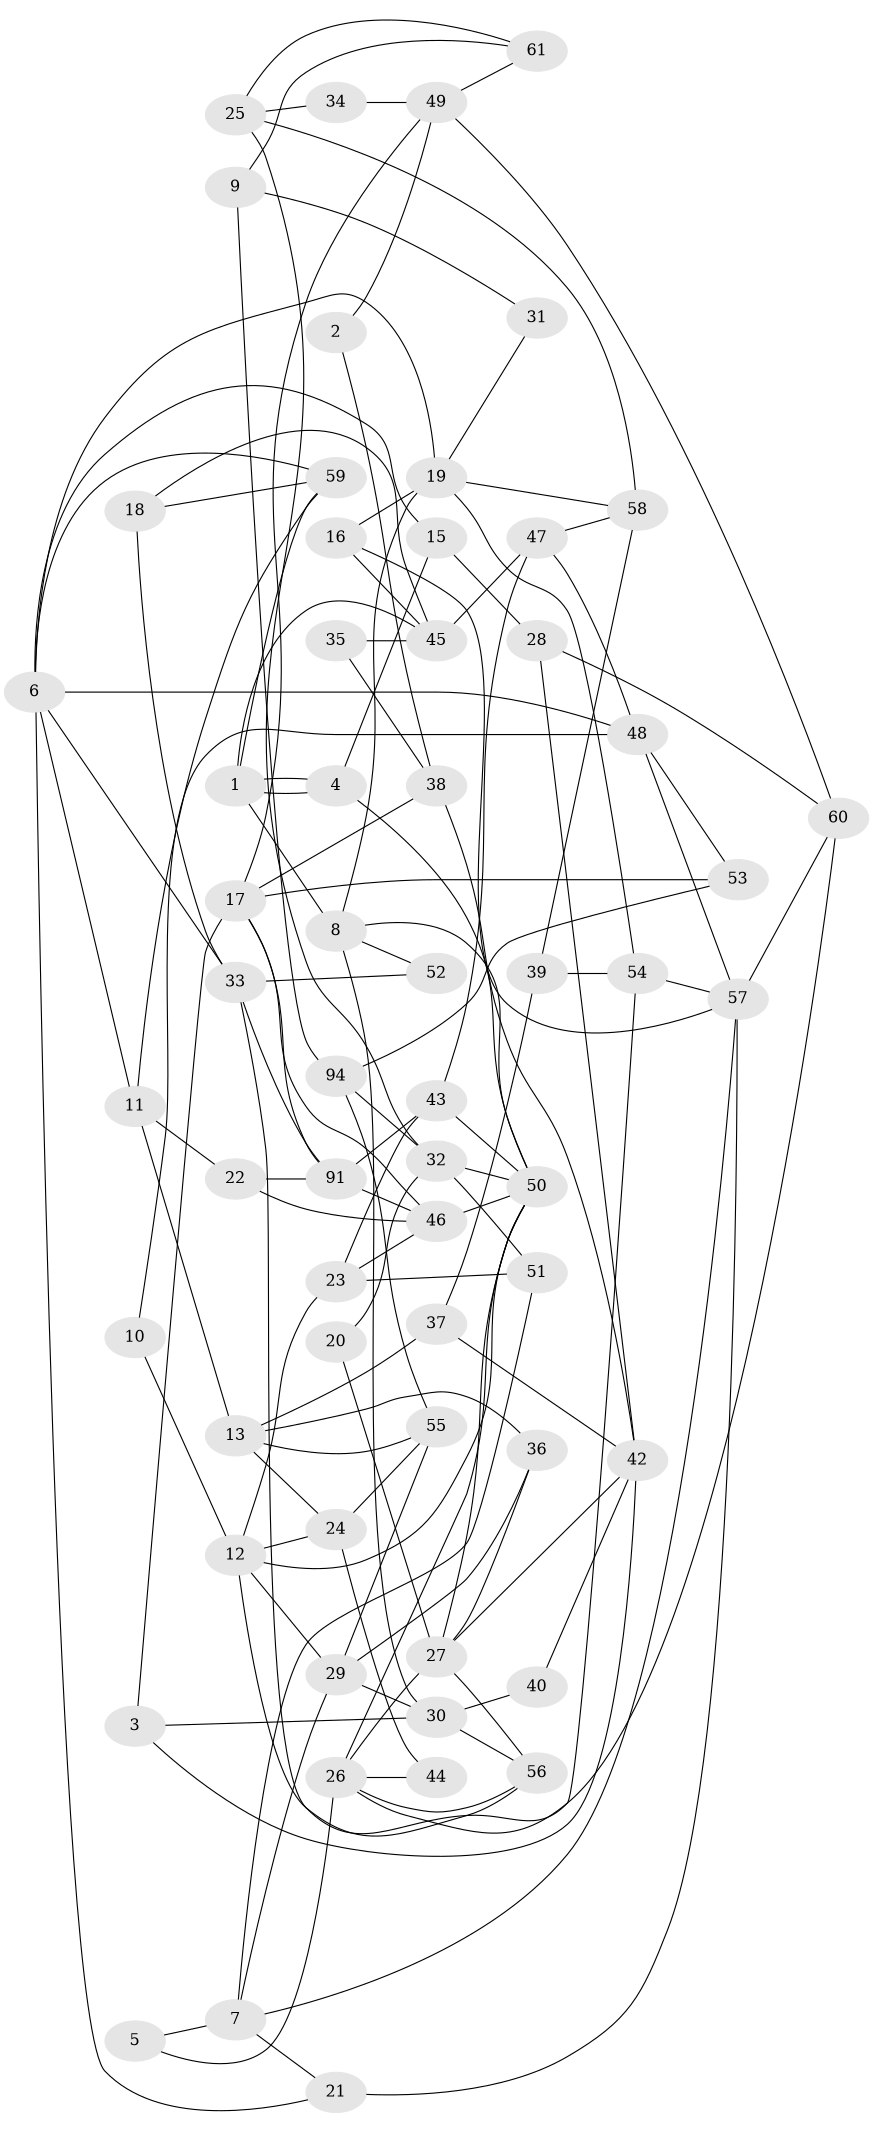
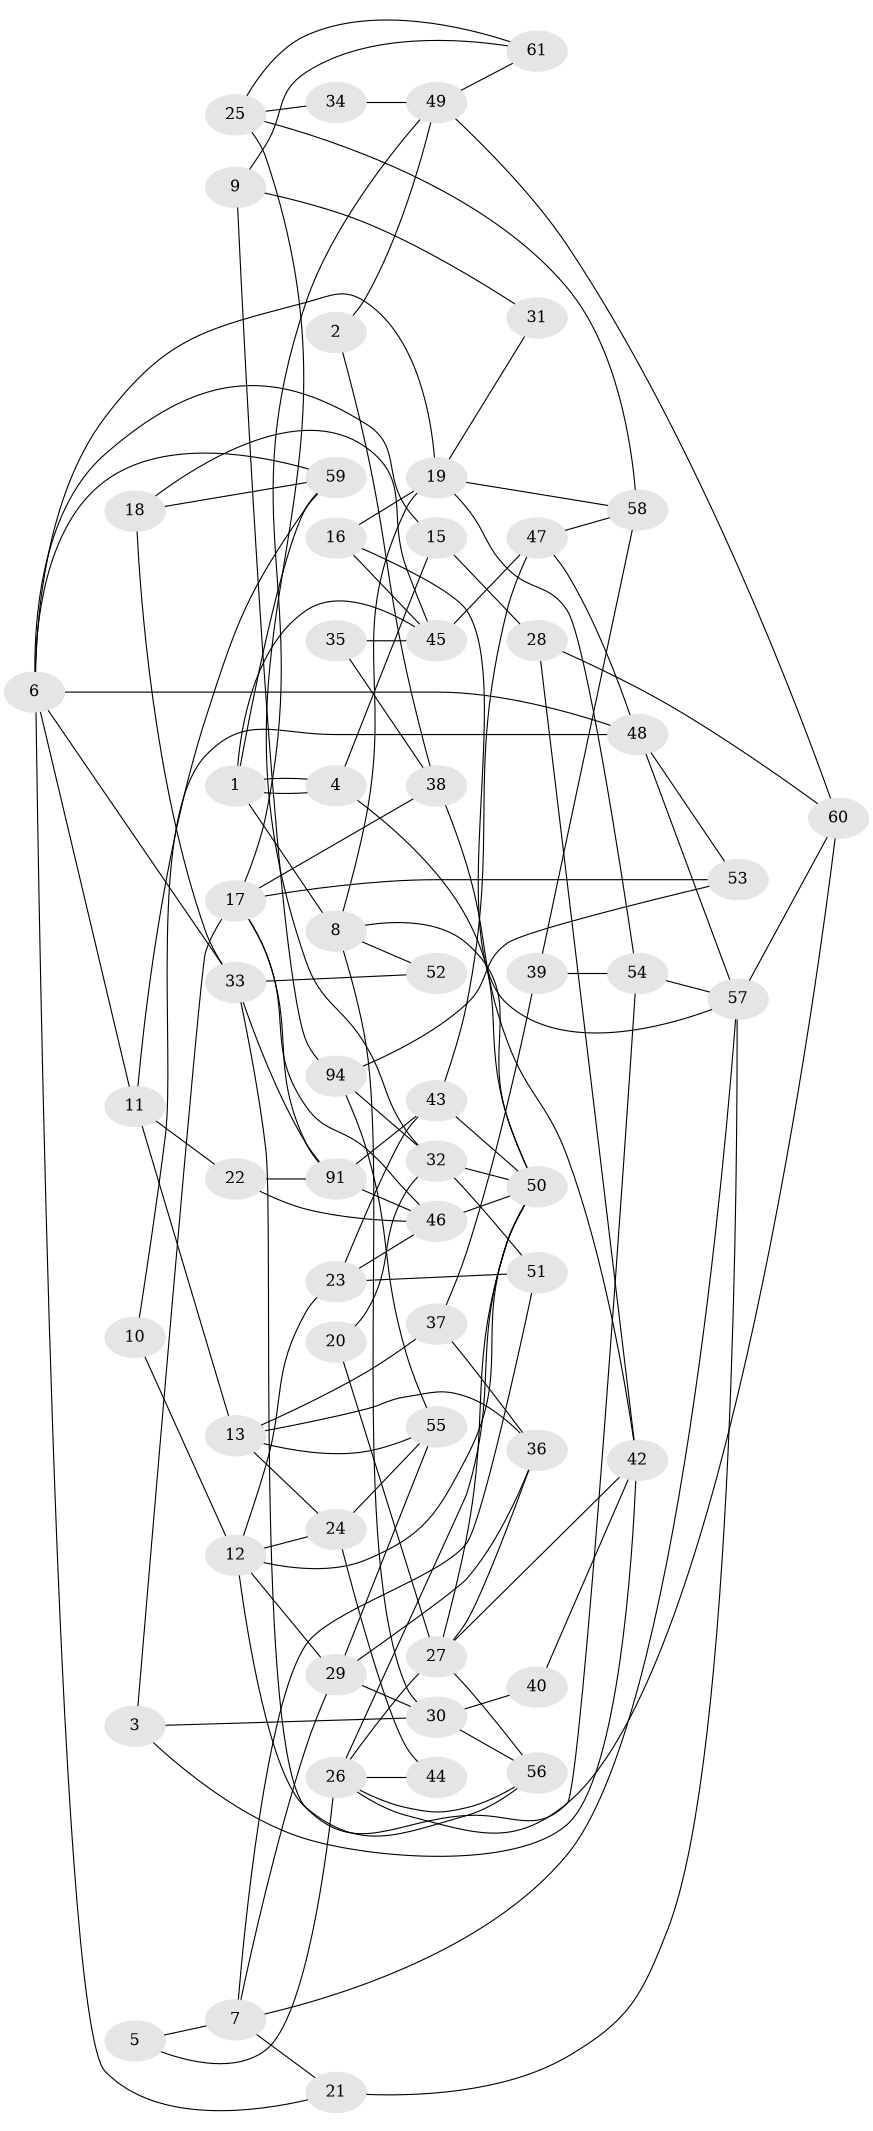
edge "37" -- "42": now "37" -- "36"
